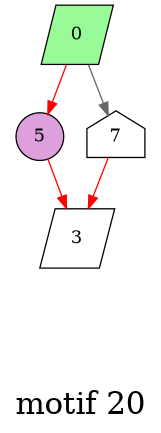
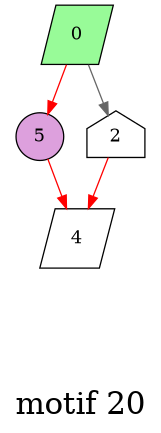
node "7": label "7" -> "2"
node "3": label "3" -> "4"
